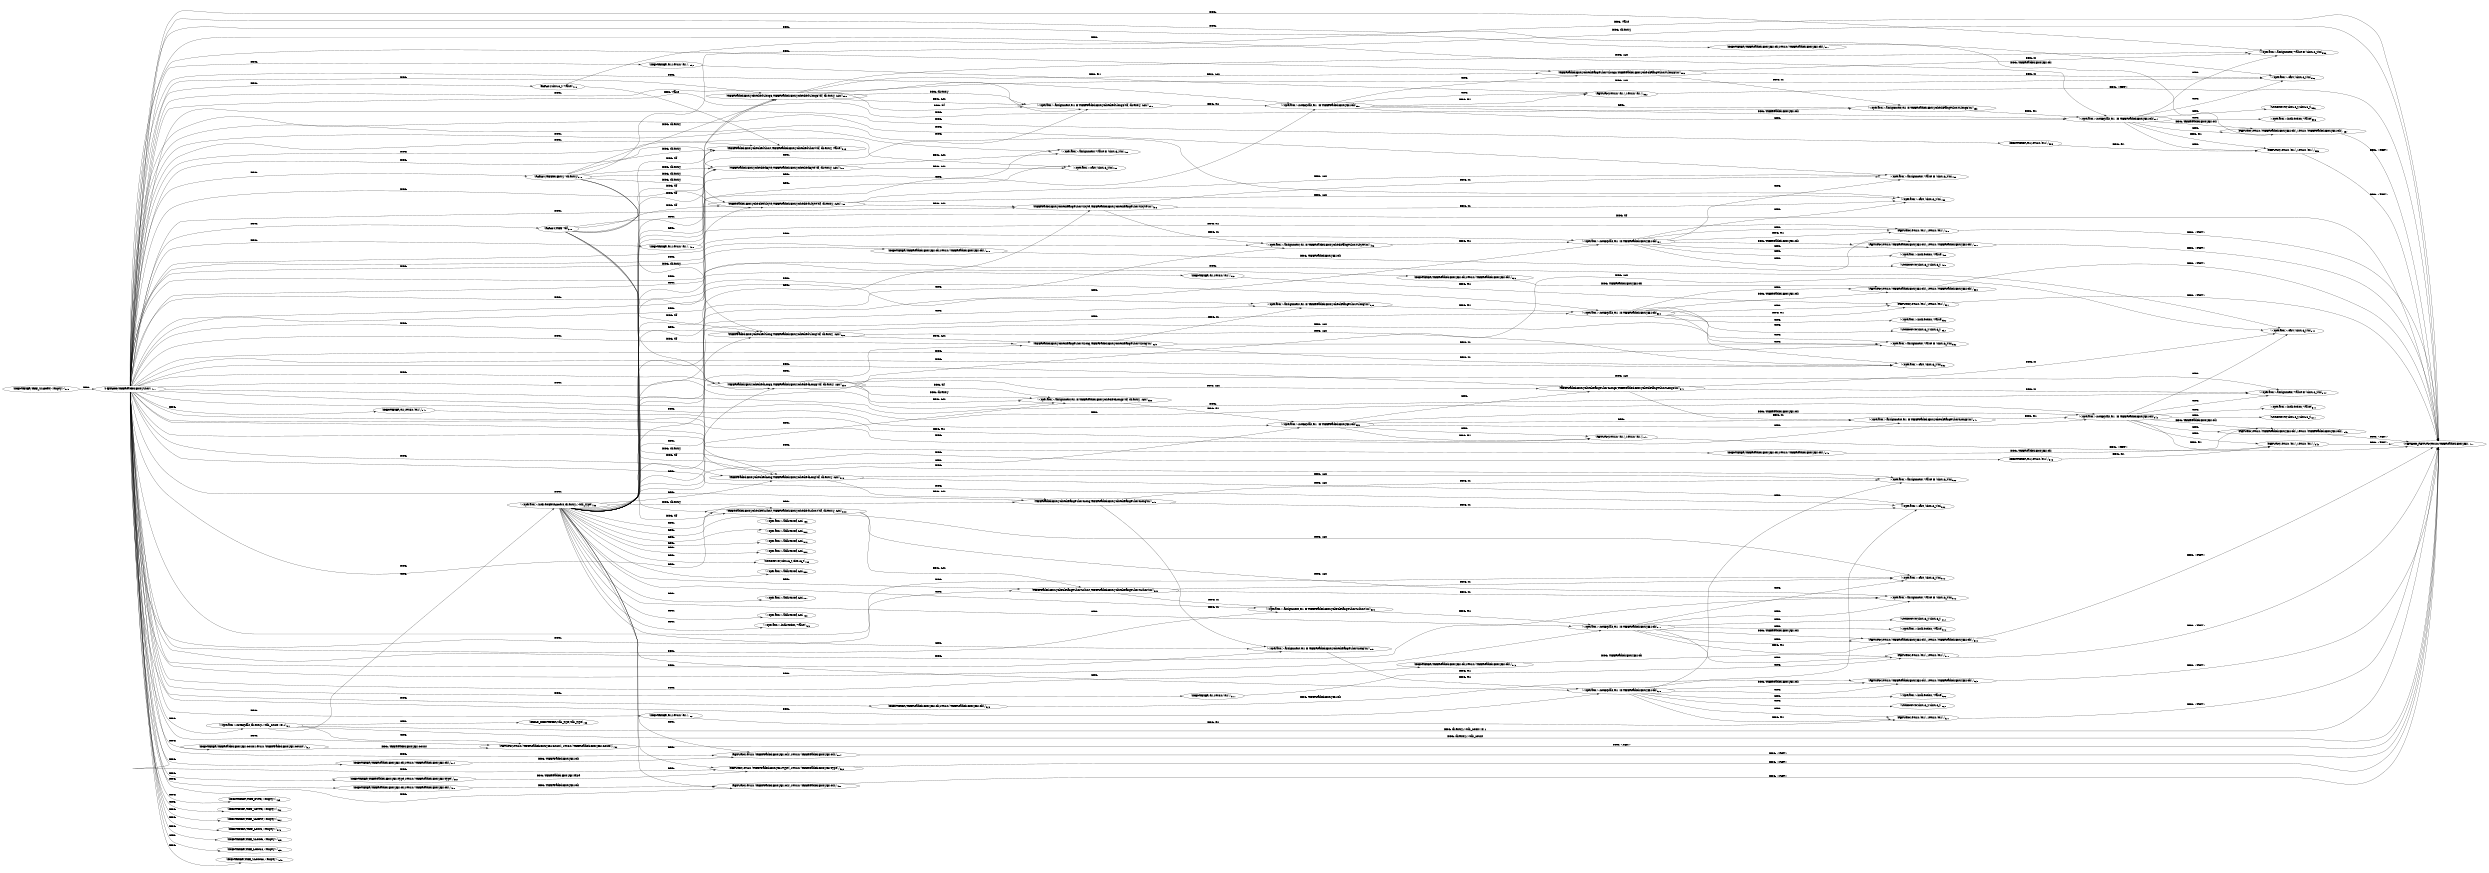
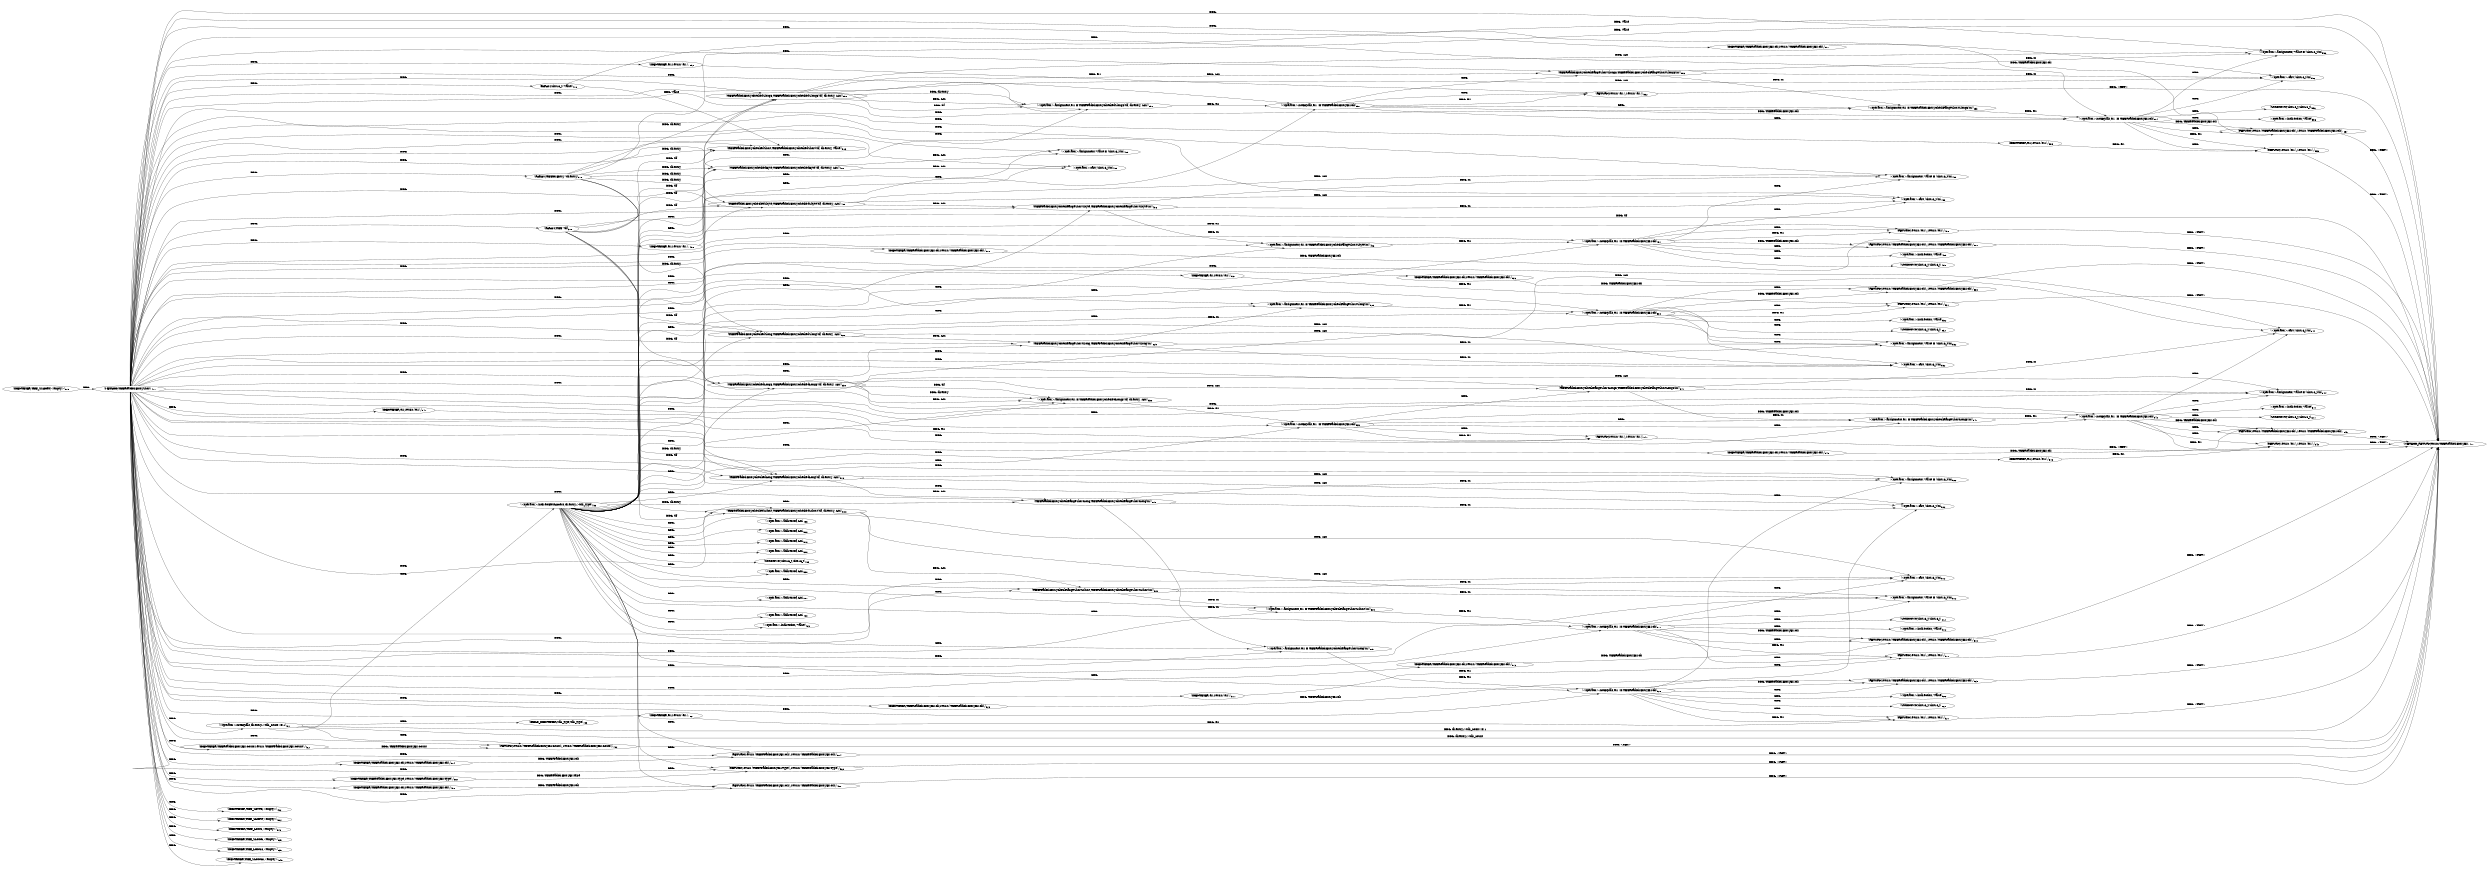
edge "(PARAM,TIFFDirEntry *direntry)" -> "(METHOD_RETURN,enum TIFFReadDirEntryErr)": label "DDG: direntry" -> "DDG: value"
node "(IDENTIFIER,TIFF_BYTE,<empty>)": removed
